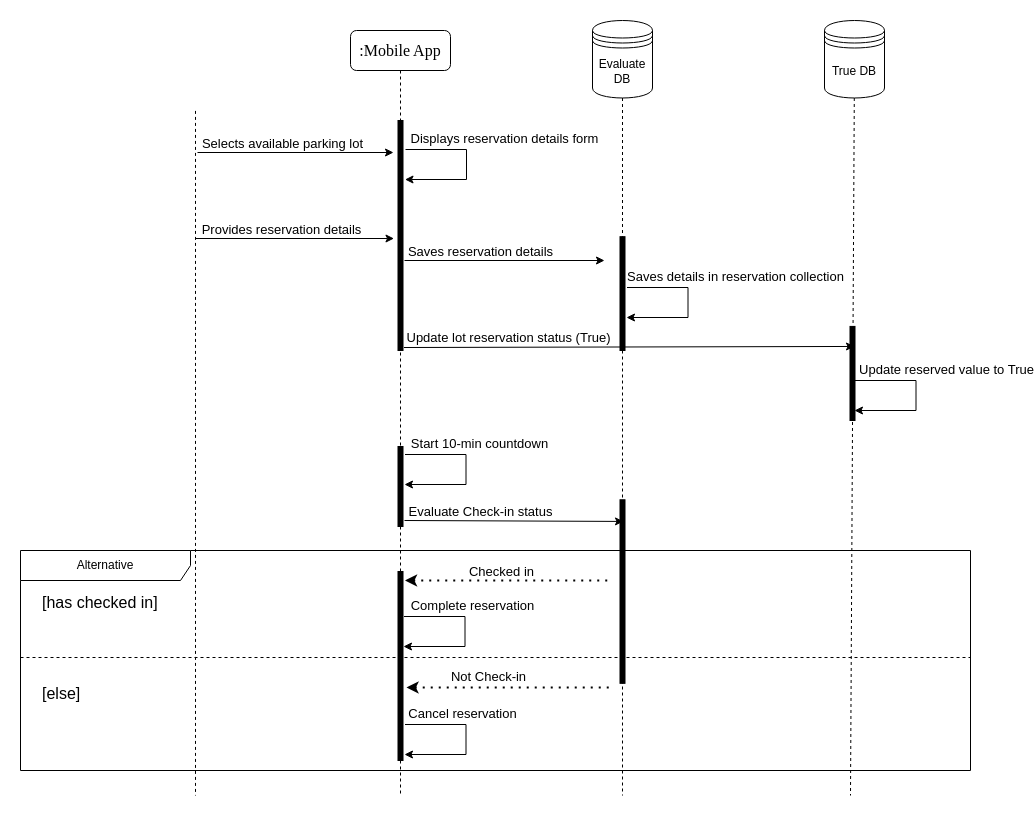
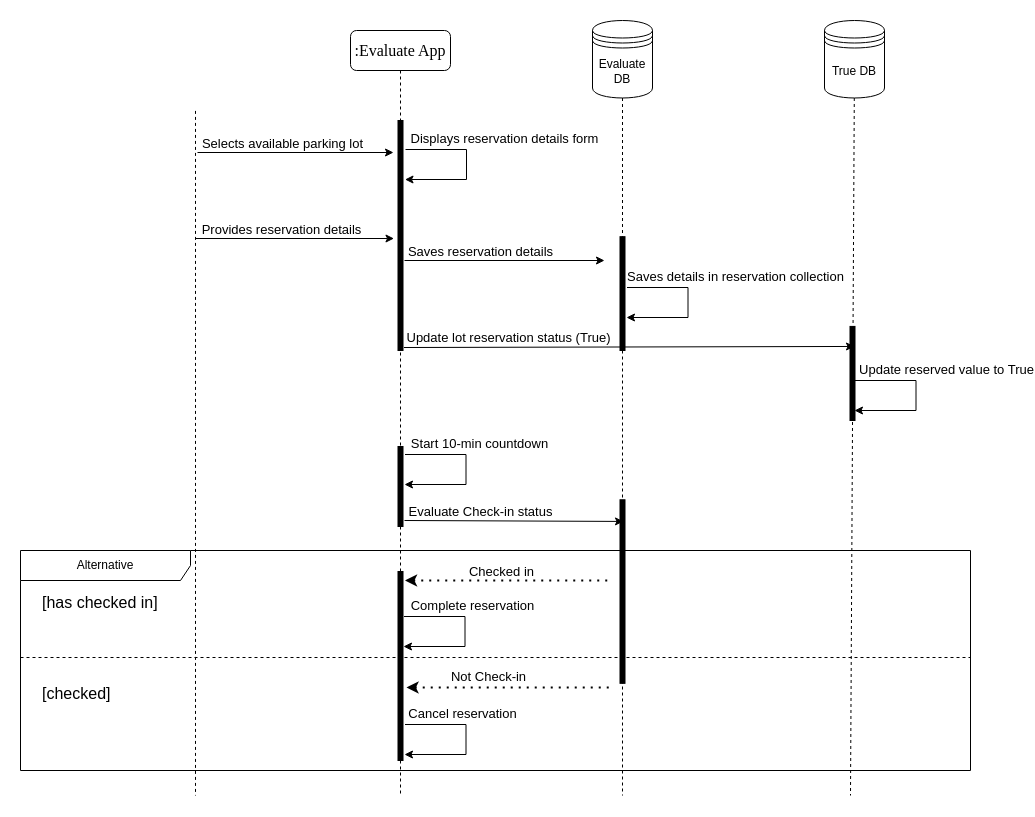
node ":Mobile App": label ":Mobile App" -> ":Evaluate App"
node "[else]": label "[else]" -> "[checked]"
